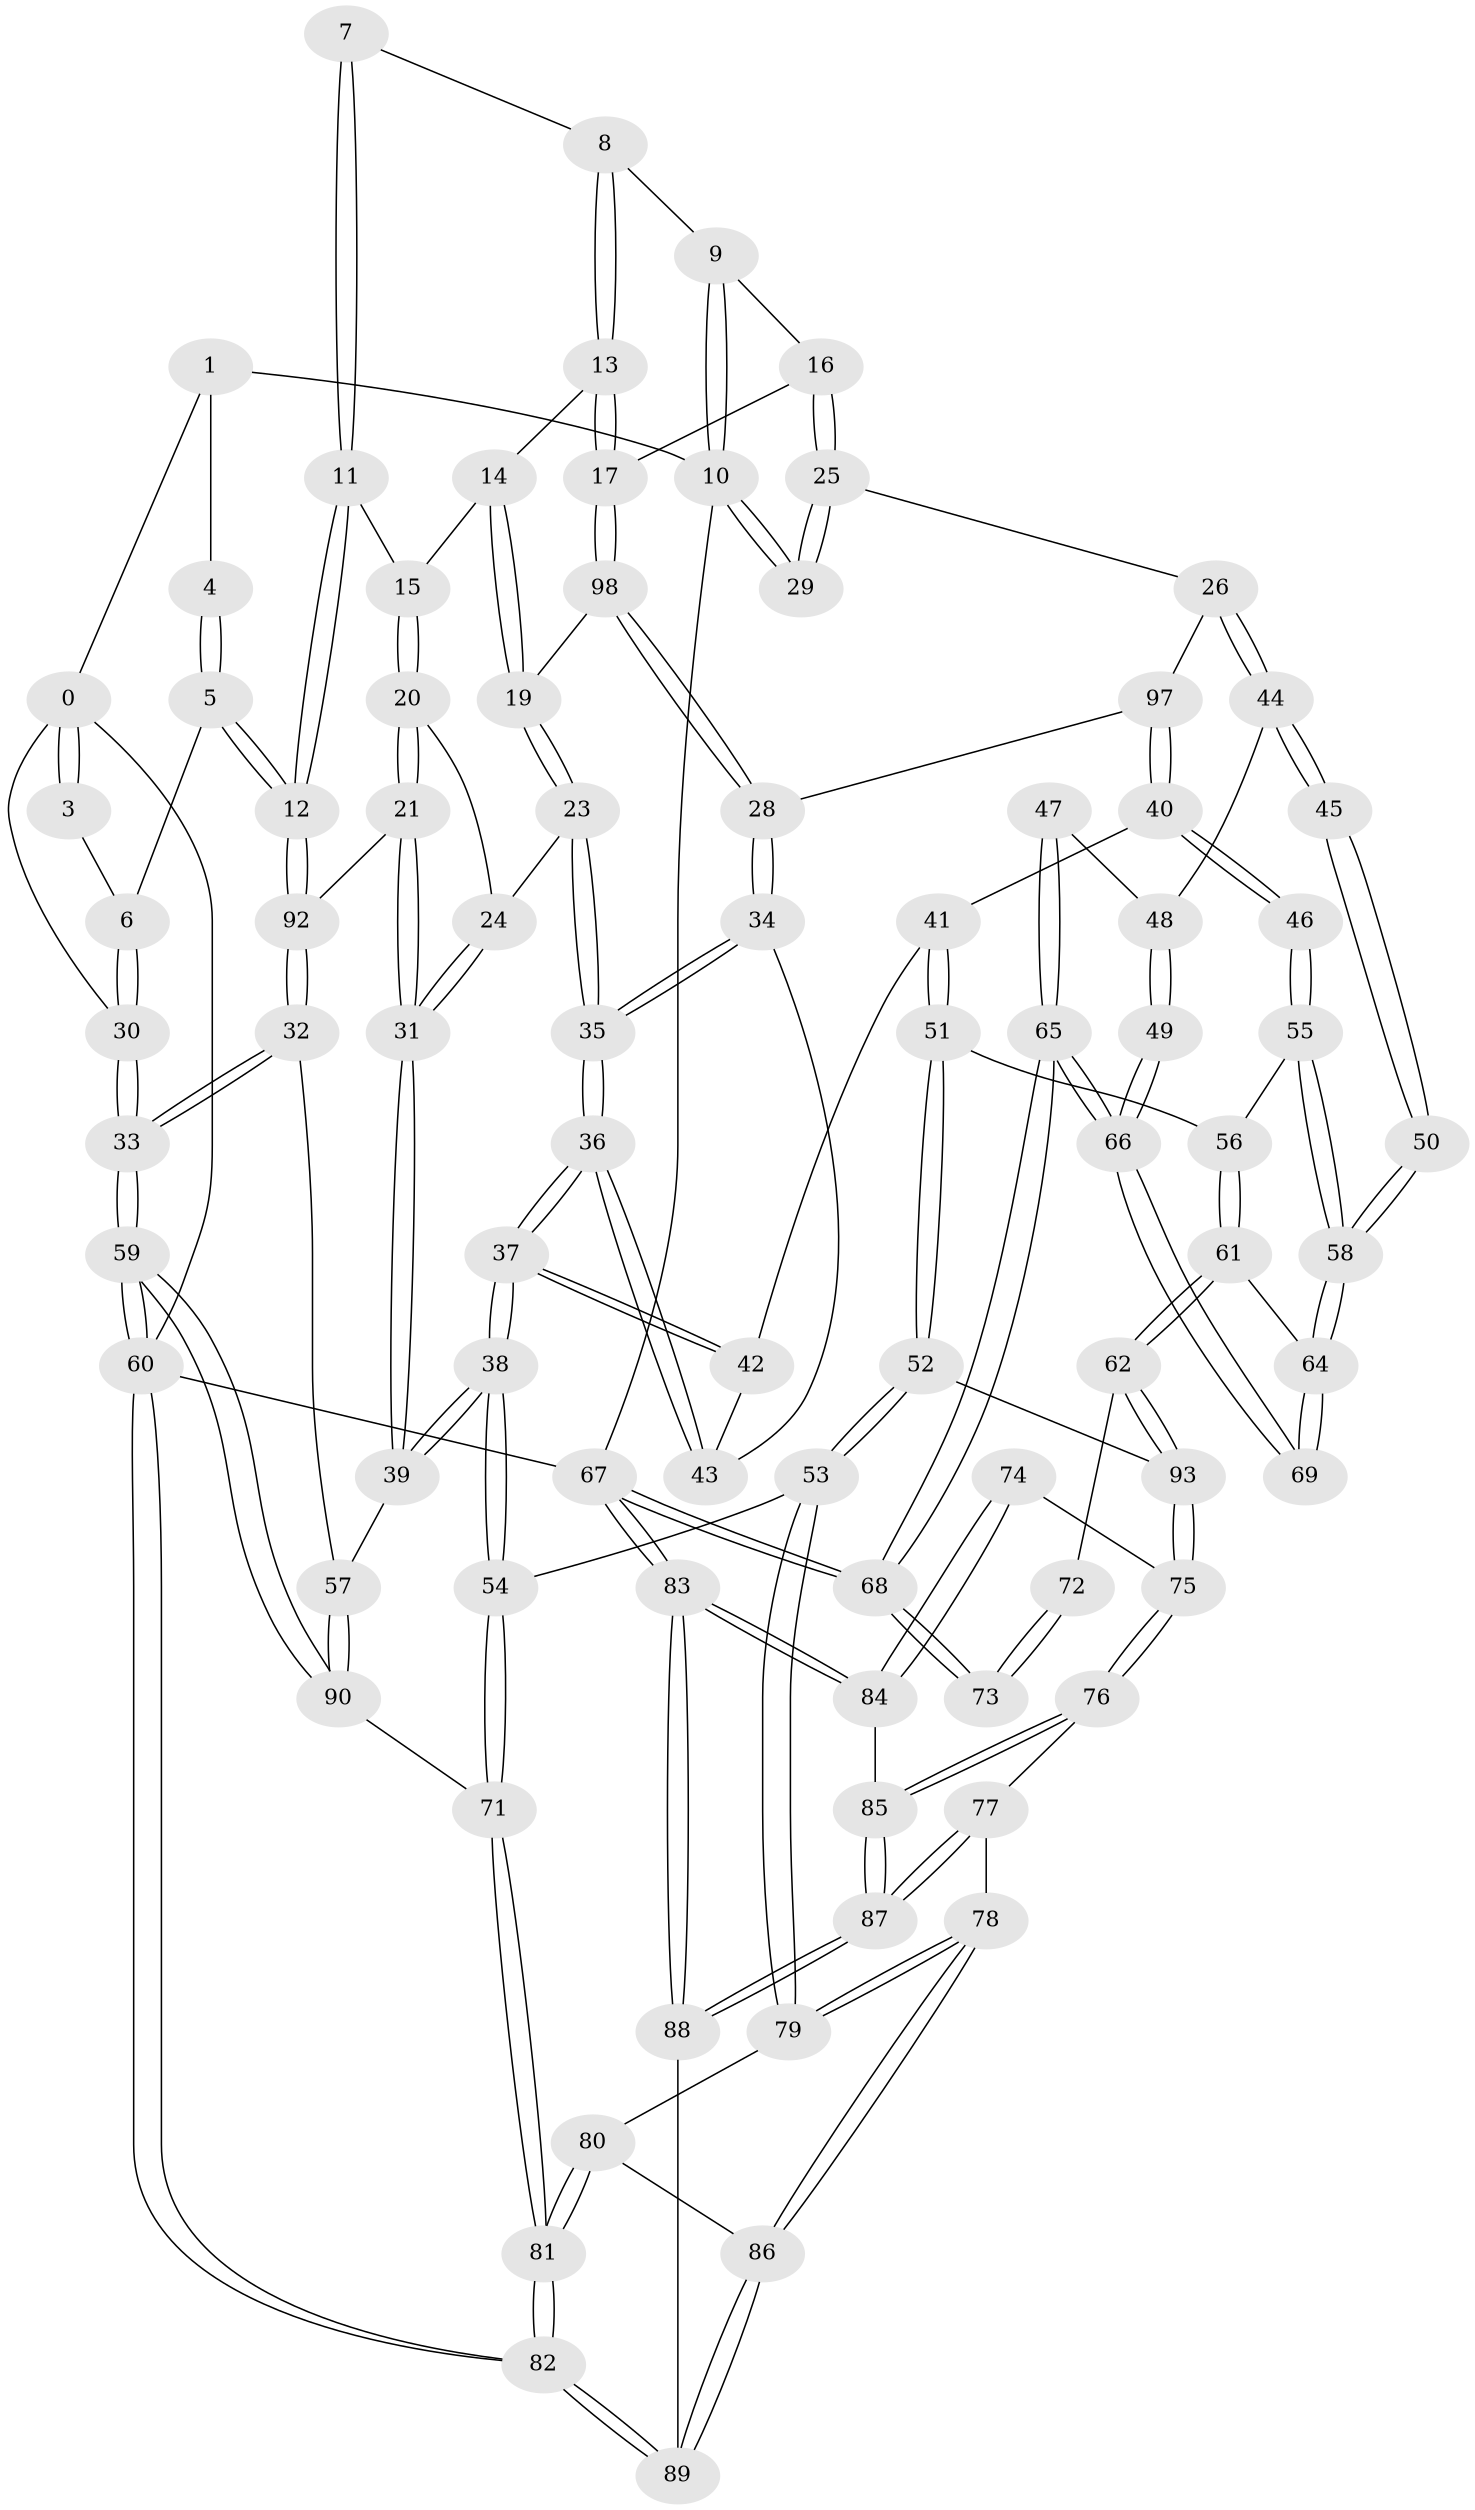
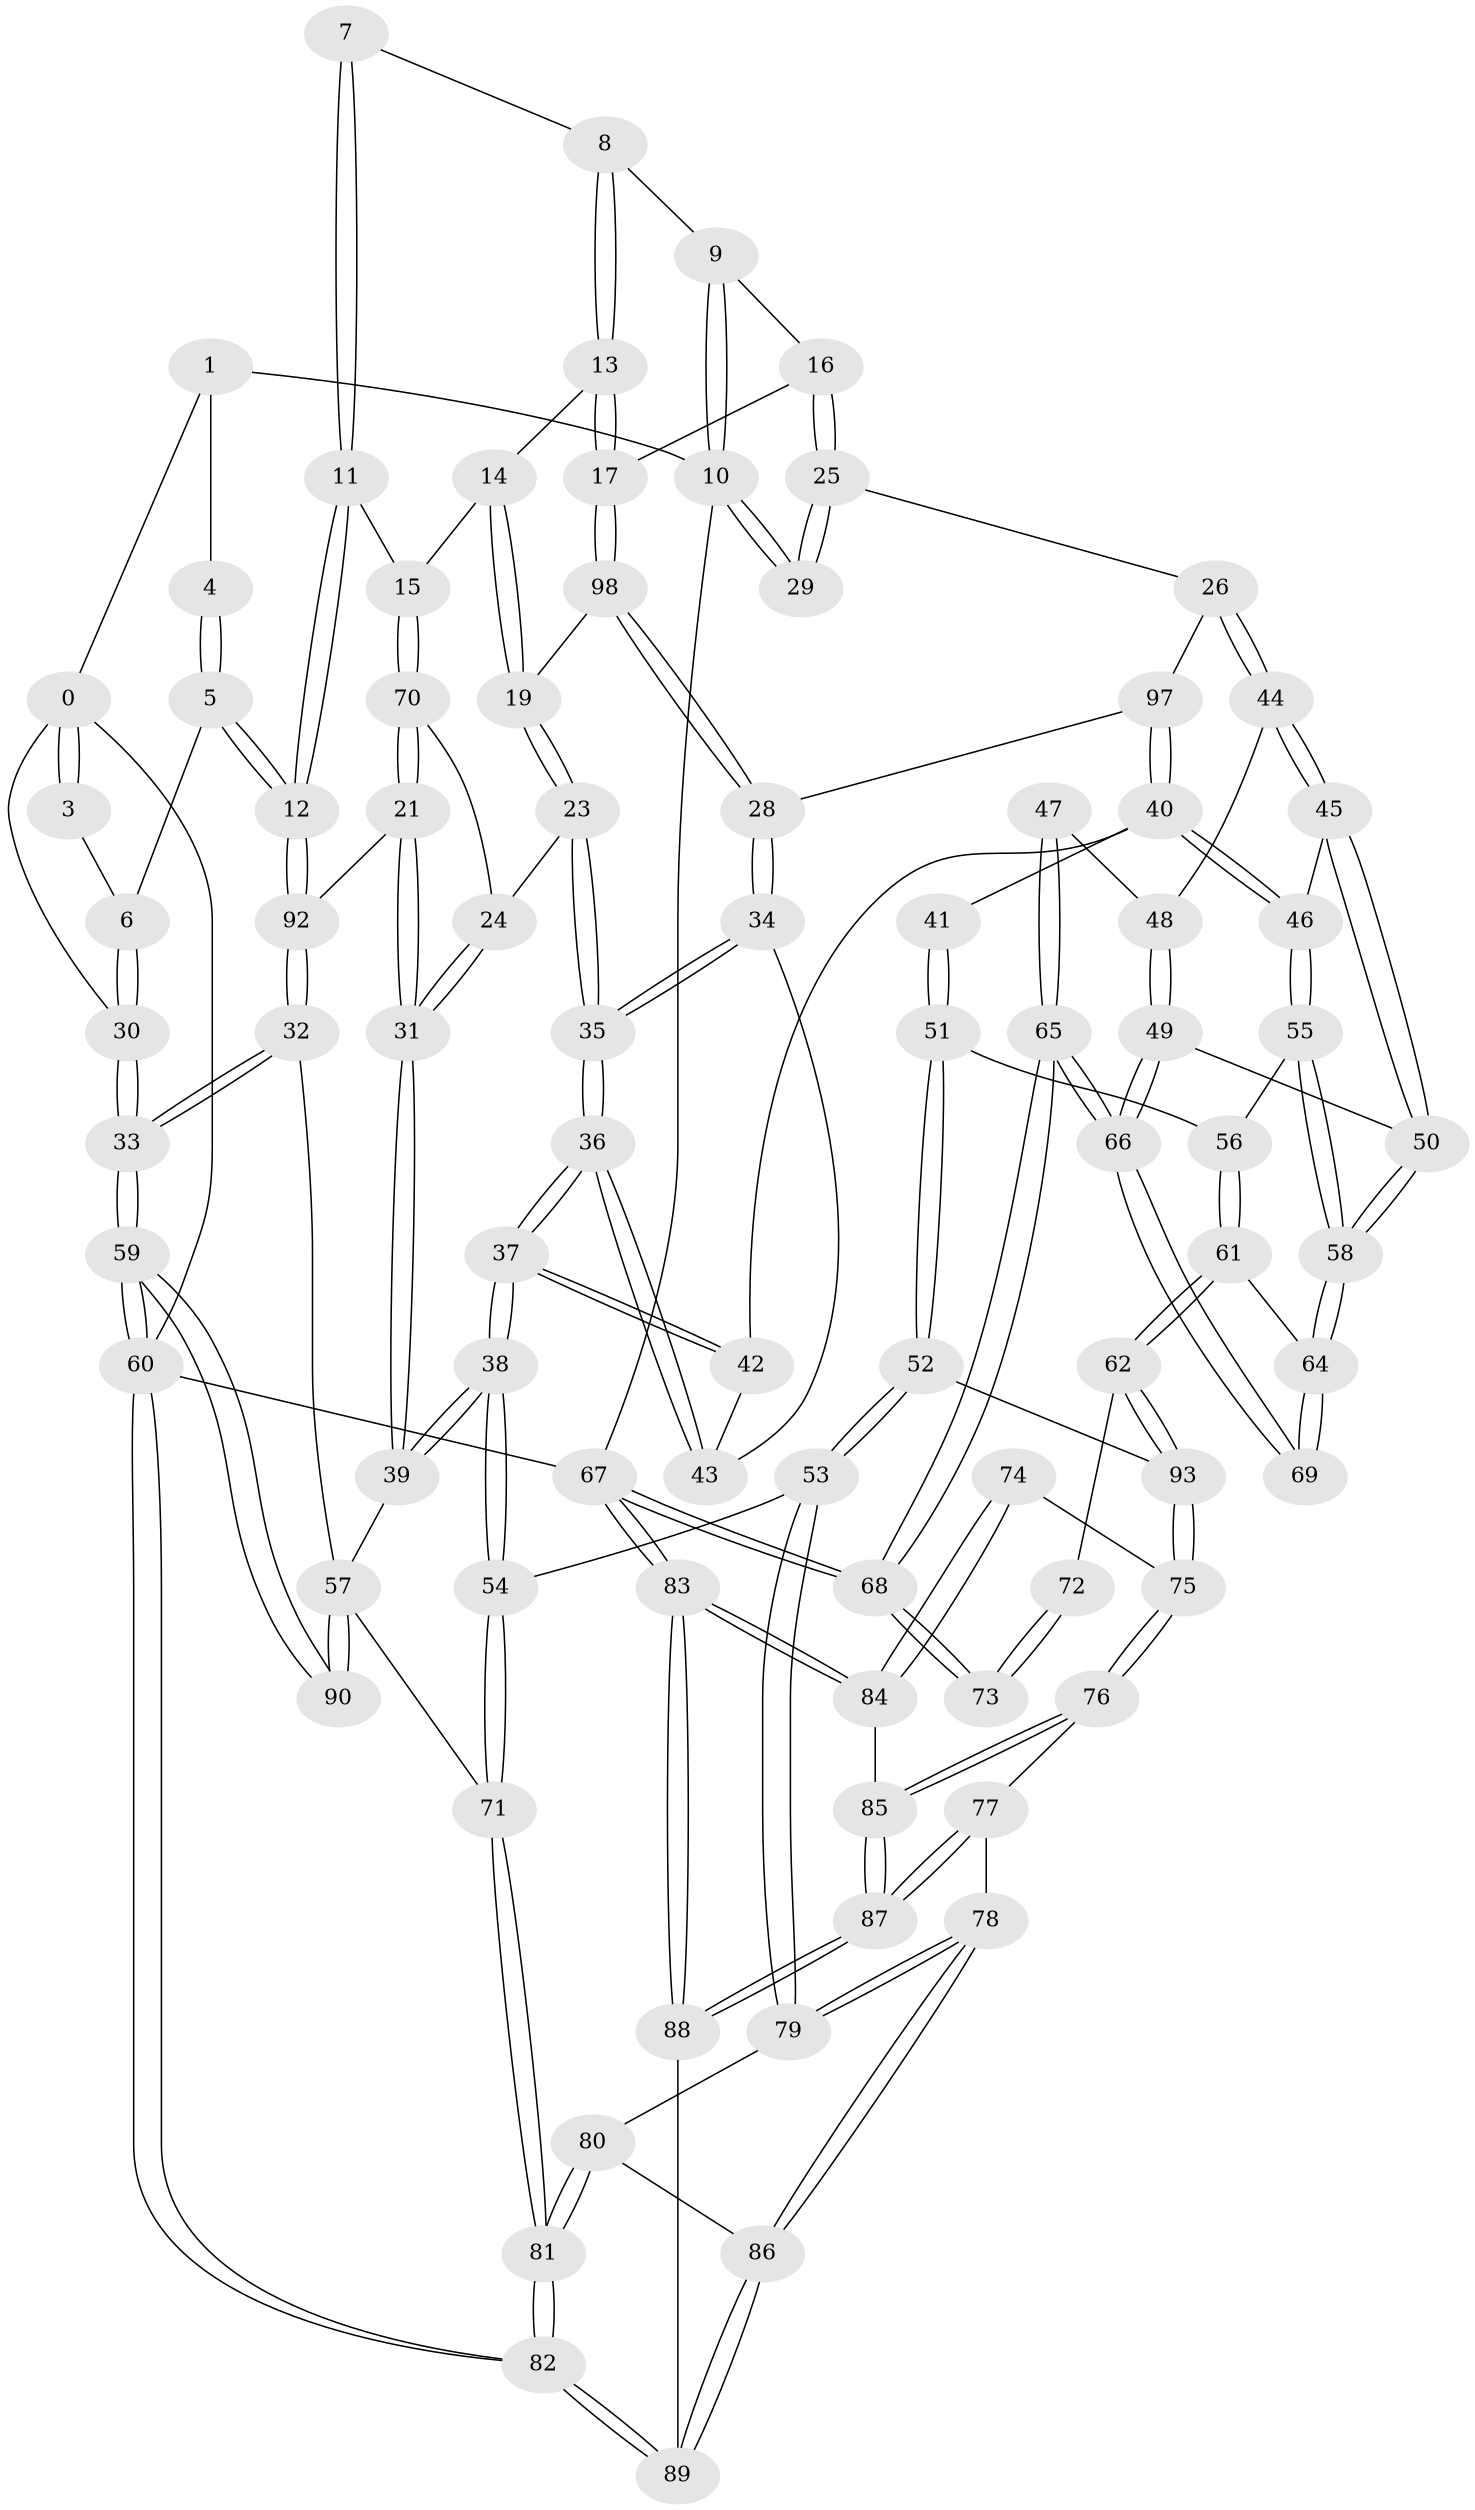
node "20": label "20" -> "70"
edge "45" -- "46": added
edge "49" -- "50": added
edge "41" -- "42": now "40" -- "42"
edge "90" -- "71": now "57" -- "71"
